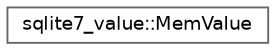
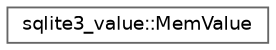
node "sqlite7_value::MemValue": label "sqlite7_value::MemValue" -> "sqlite3_value::MemValue"
